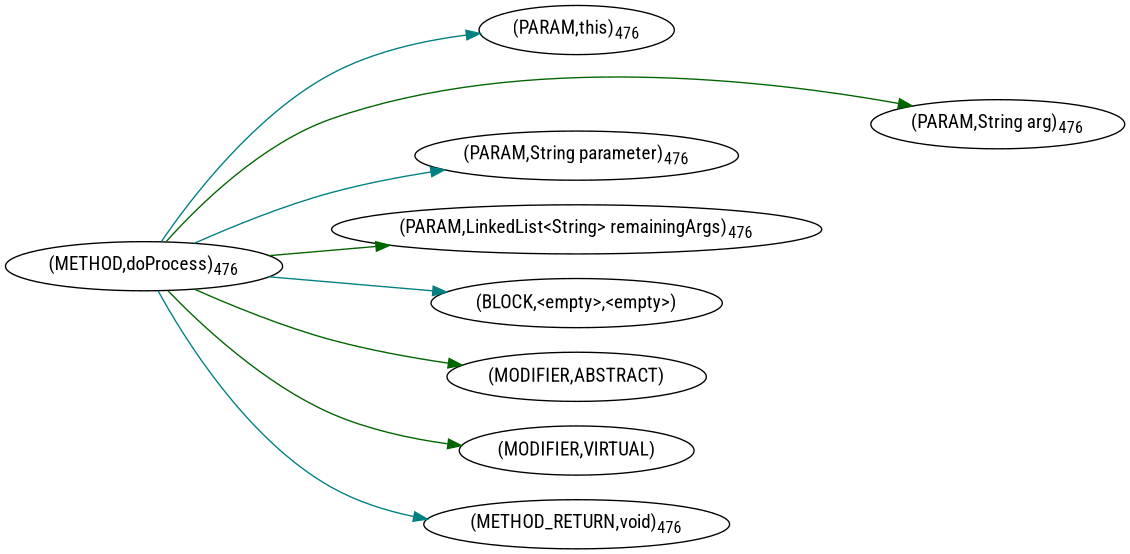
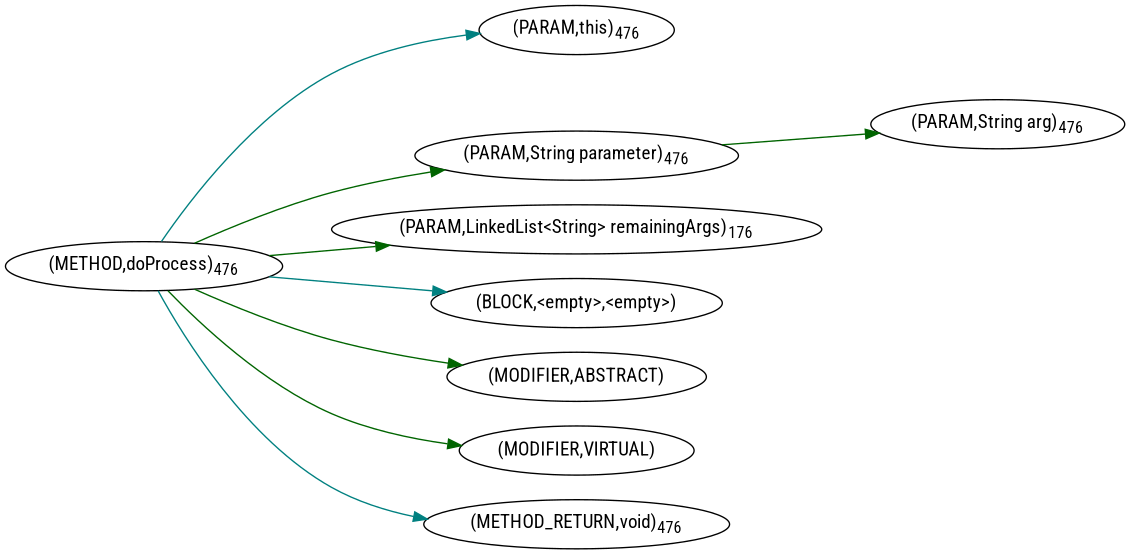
edge "(METHOD,doProcess)" -> "(PARAM,String arg)": now "(PARAM,String parameter)" -> "(PARAM,String arg)"
edge "(METHOD,doProcess)" -> "(PARAM,String parameter)": color teal -> darkgreen
node "(PARAM,LinkedList<String> remainingArgs)": text "476" -> "176"
